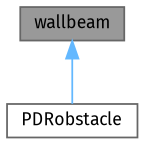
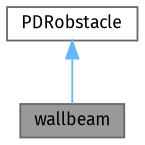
edge "PDRobstacle" -> "wallbeam": reversed
